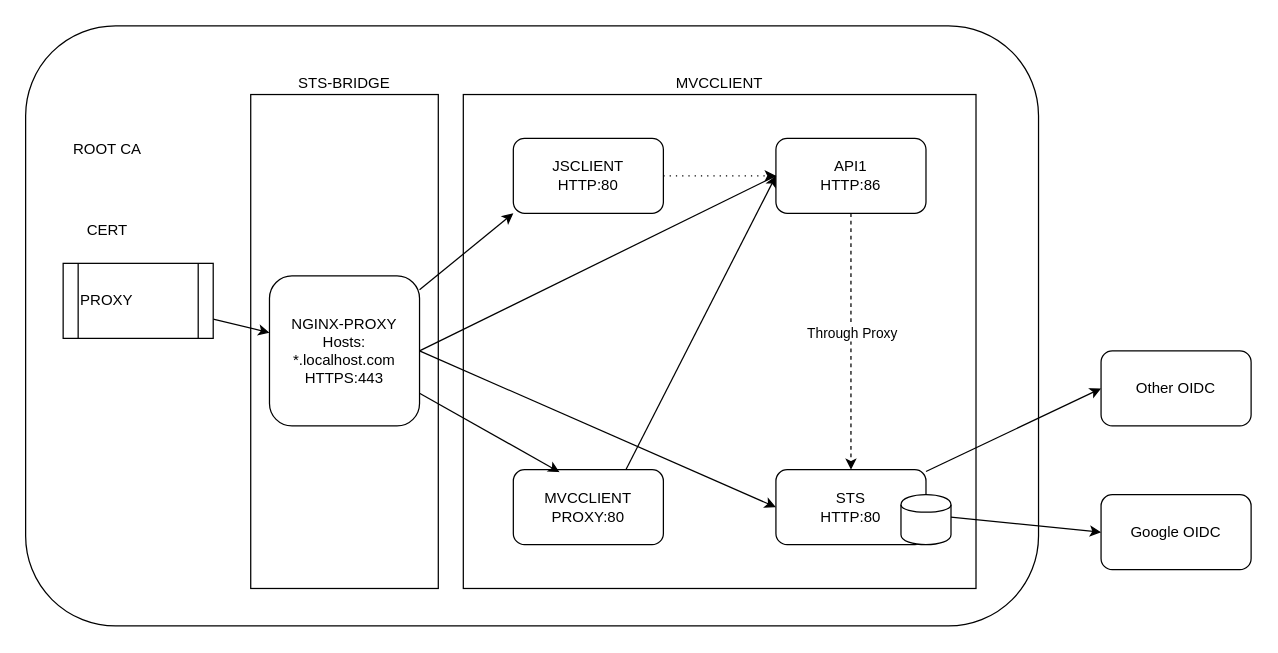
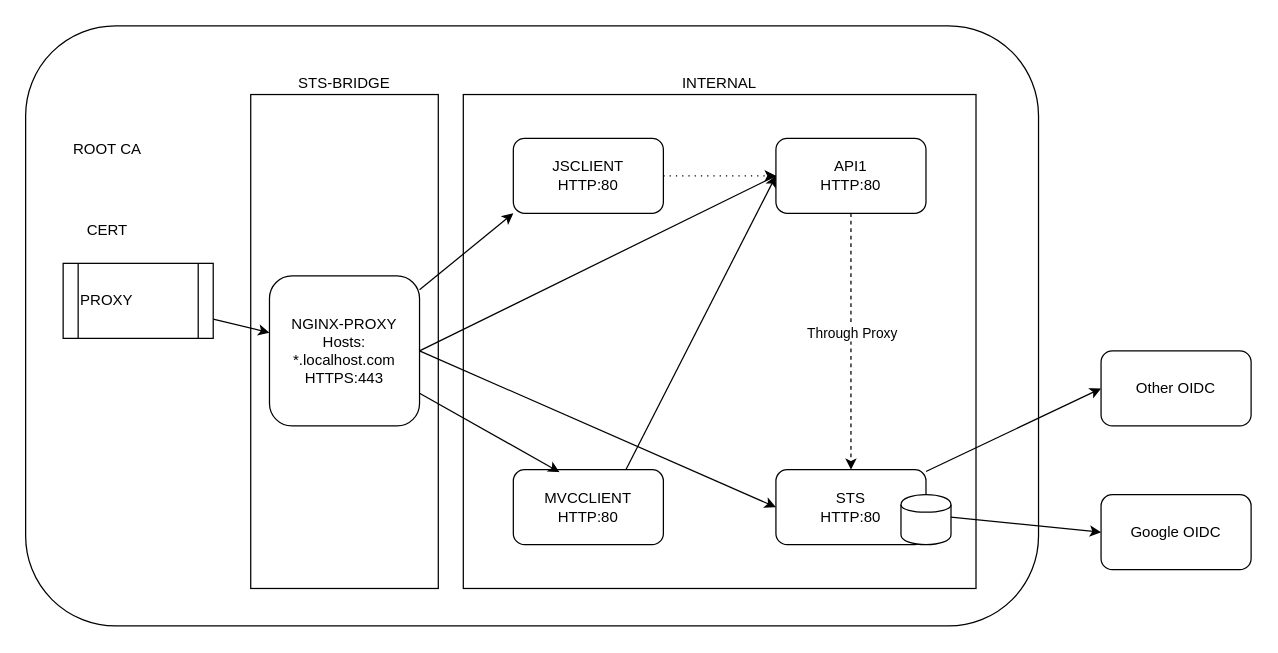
node "MVCCLIENT": label "MVCCLIENT" -> "INTERNAL"
node "API1 HTTP:86": label "API1 HTTP:86" -> "API1 HTTP:80"
node "MVCCLIENT PROXY:80": label "MVCCLIENT PROXY:80" -> "MVCCLIENT HTTP:80"
